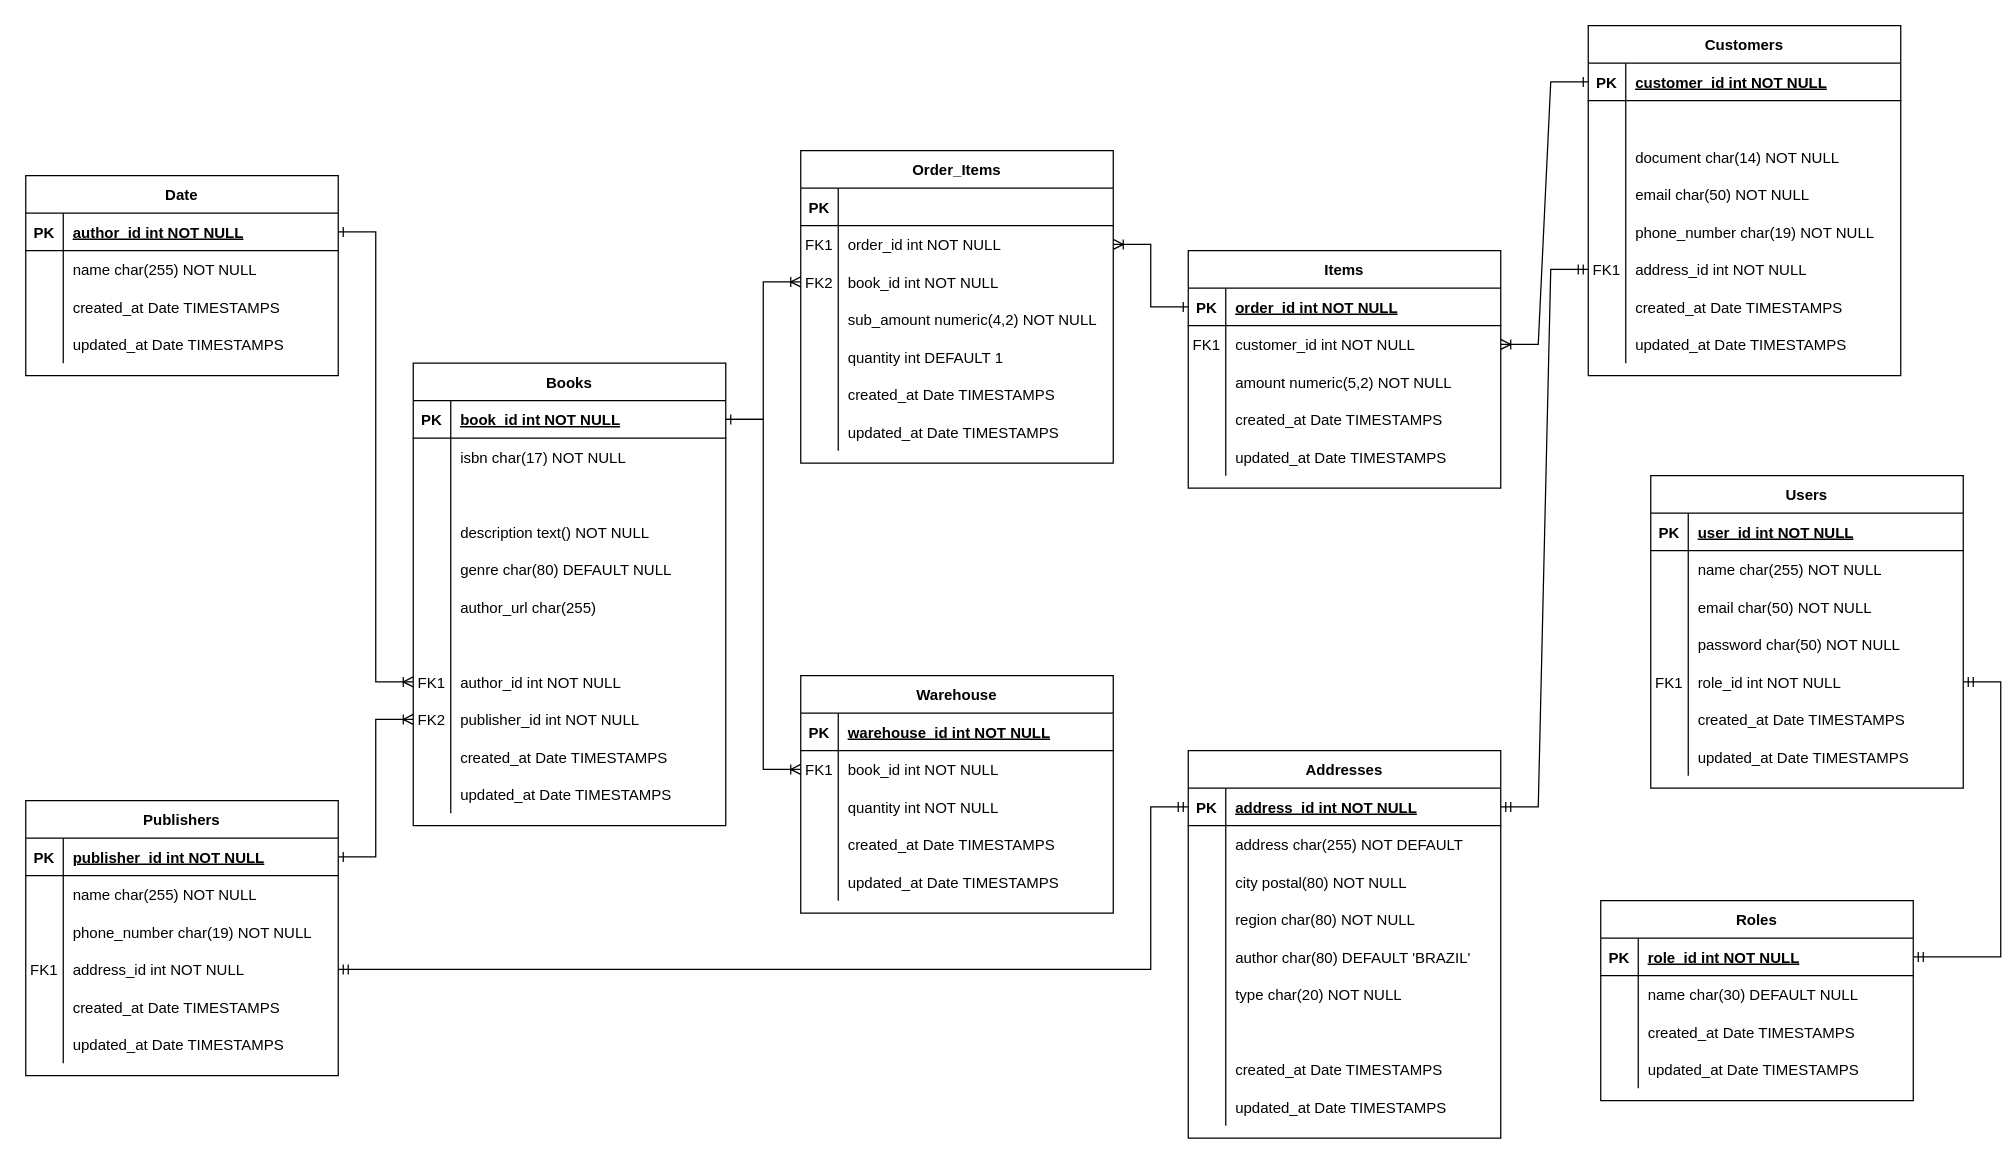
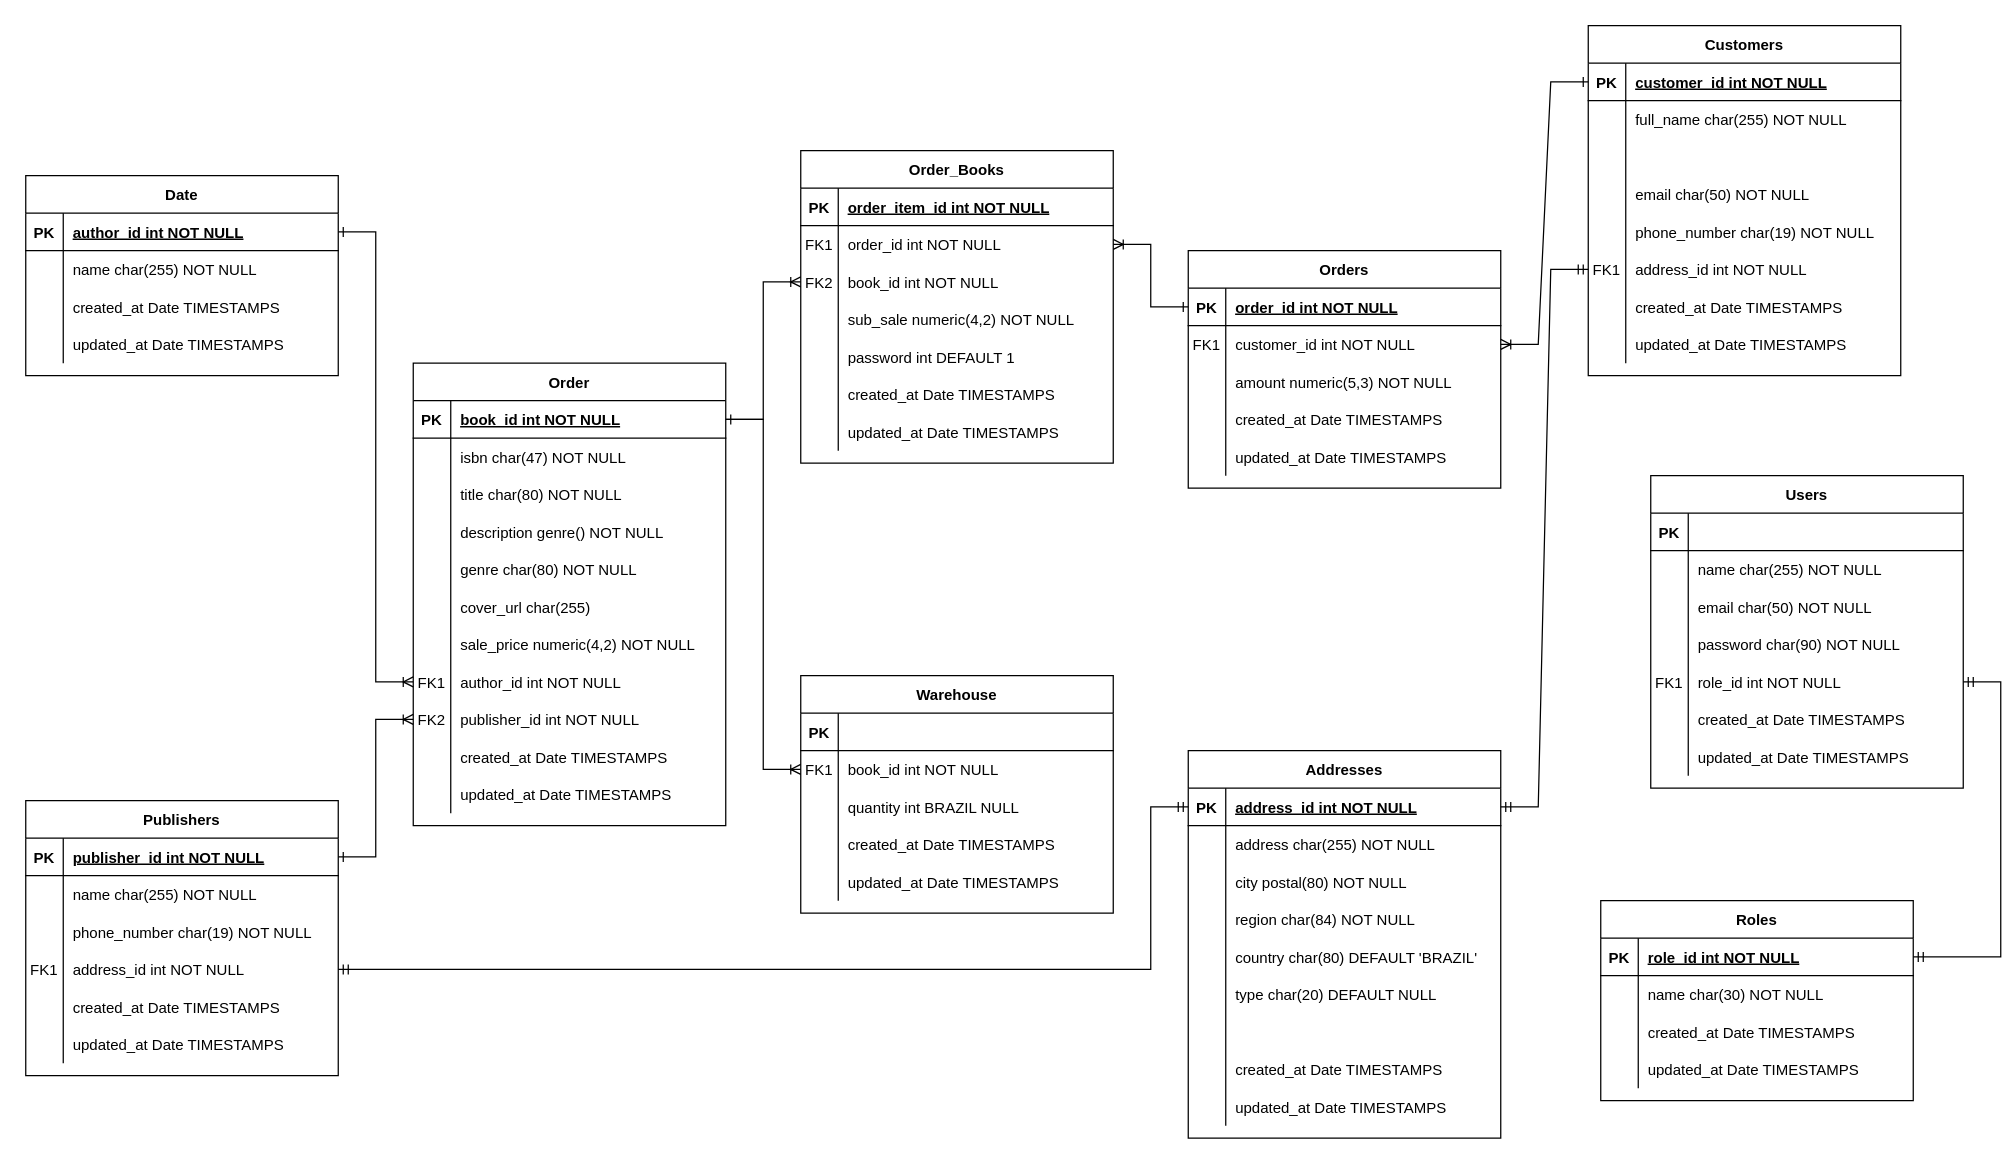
node "full_name char(255) NOT NULL": added
node "document char(14) NOT NULL": removed
node "Order_Items": label "Order_Items" -> "Order_Books"
node "order_item_id int NOT NULL": added
node "Items": label "Items" -> "Orders"
node "sub_amount numeric(4,2) NOT NULL": label "sub_amount numeric(4,2) NOT NULL" -> "sub_sale numeric(4,2) NOT NULL"
node "quantity int DEFAULT 1": label "quantity int DEFAULT 1" -> "password int DEFAULT 1"
node "Books": label "Books" -> "Order"
node "amount numeric(5,2) NOT NULL": label "amount numeric(5,2) NOT NULL" -> "amount numeric(5,3) NOT NULL"
node "isbn char(17) NOT NULL": label "isbn char(17) NOT NULL" -> "isbn char(47) NOT NULL"
node "title char(80) NOT NULL": added
node "user_id int NOT NULL": removed
node "description text() NOT NULL": label "description text() NOT NULL" -> "description genre() NOT NULL"
node "genre char(80) DEFAULT NULL": label "genre char(80) DEFAULT NULL" -> "genre char(80) NOT NULL"
node "author_url char(255)": label "author_url char(255)" -> "cover_url char(255)"
node "sale_price numeric(4,2) NOT NULL": added
node "password char(50) NOT NULL": label "password char(50) NOT NULL" -> "password char(90) NOT NULL"
node "warehouse_id int NOT NULL": removed
node "quantity int NOT NULL": label "quantity int NOT NULL" -> "quantity int BRAZIL NULL"
node "address char(255) NOT DEFAULT": label "address char(255) NOT DEFAULT" -> "address char(255) NOT NULL"
node "region char(80) NOT NULL": label "region char(80) NOT NULL" -> "region char(84) NOT NULL"
node "author char(80) DEFAULT 'BRAZIL'": label "author char(80) DEFAULT 'BRAZIL'" -> "country char(80) DEFAULT 'BRAZIL'"
node "type char(20) NOT NULL": label "type char(20) NOT NULL" -> "type char(20) DEFAULT NULL"
node "name char(30) DEFAULT NULL": label "name char(30) DEFAULT NULL" -> "name char(30) NOT NULL"
